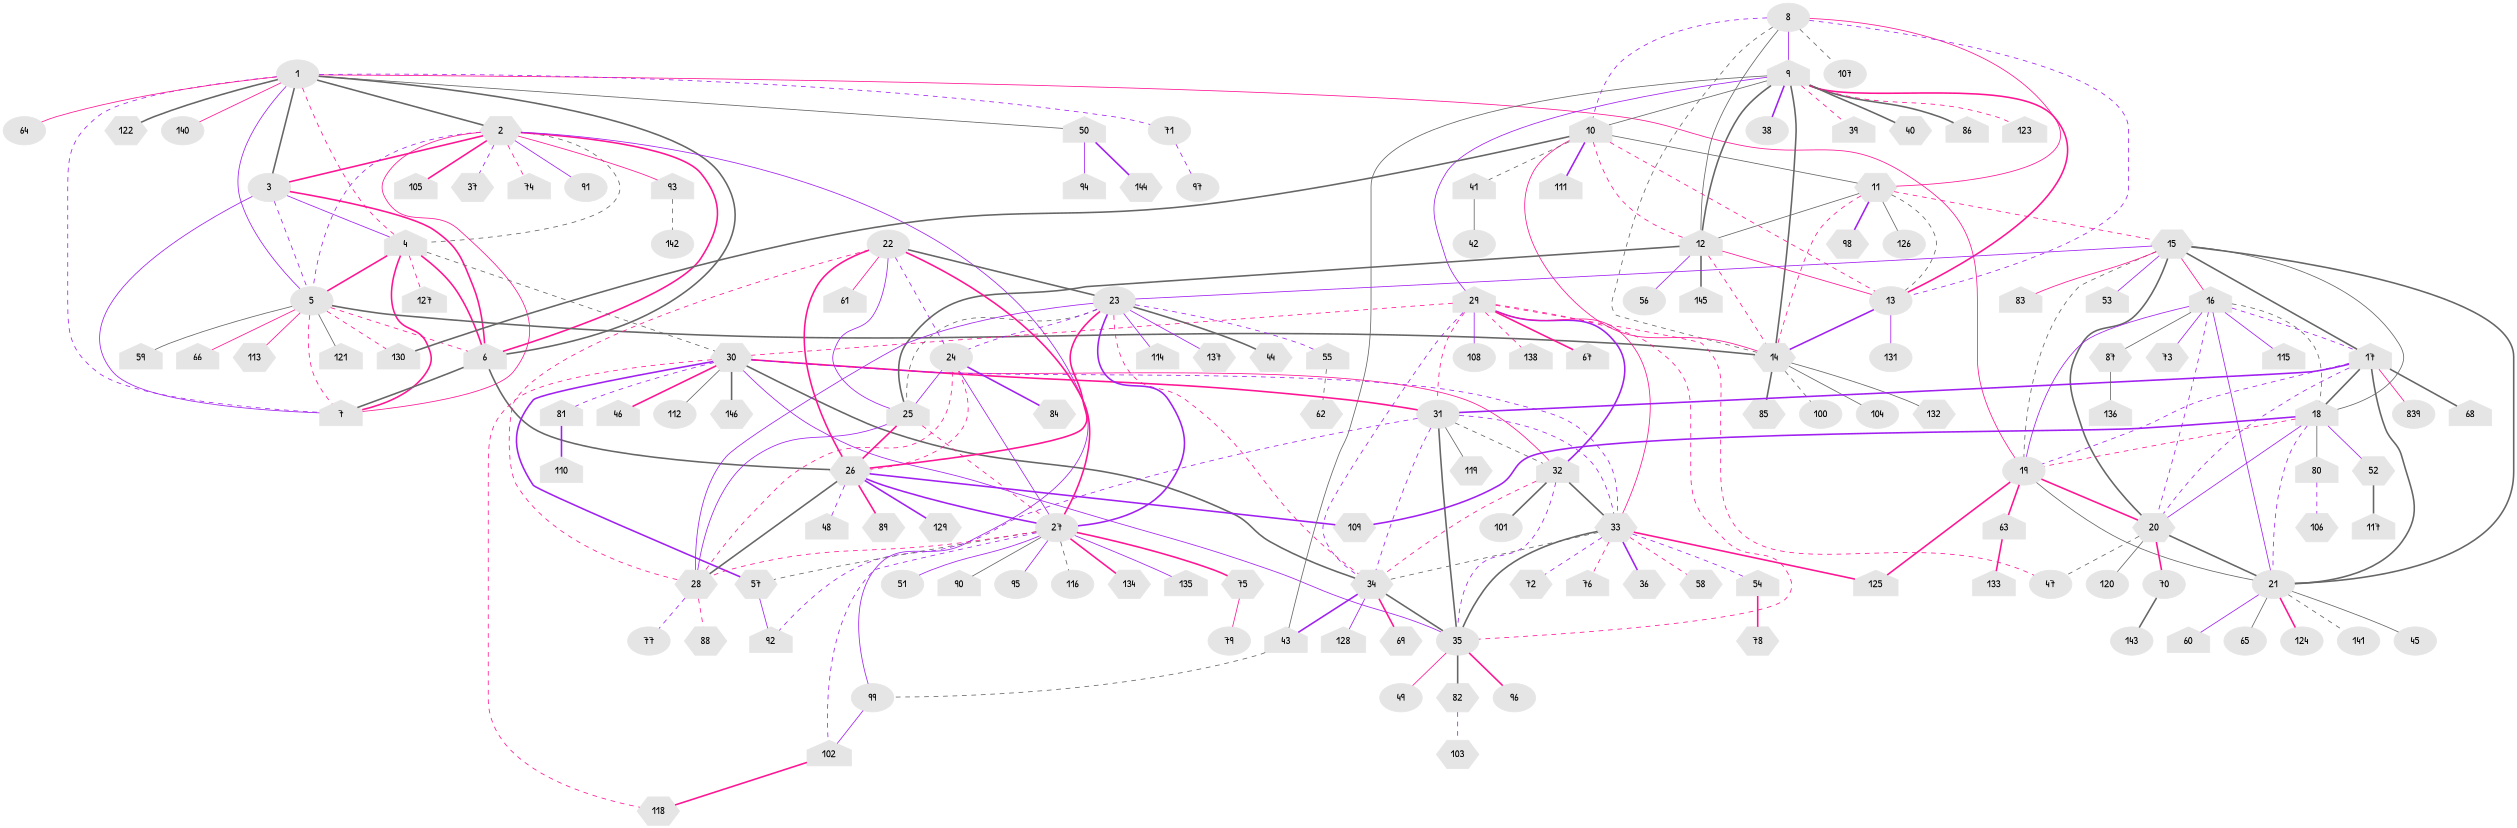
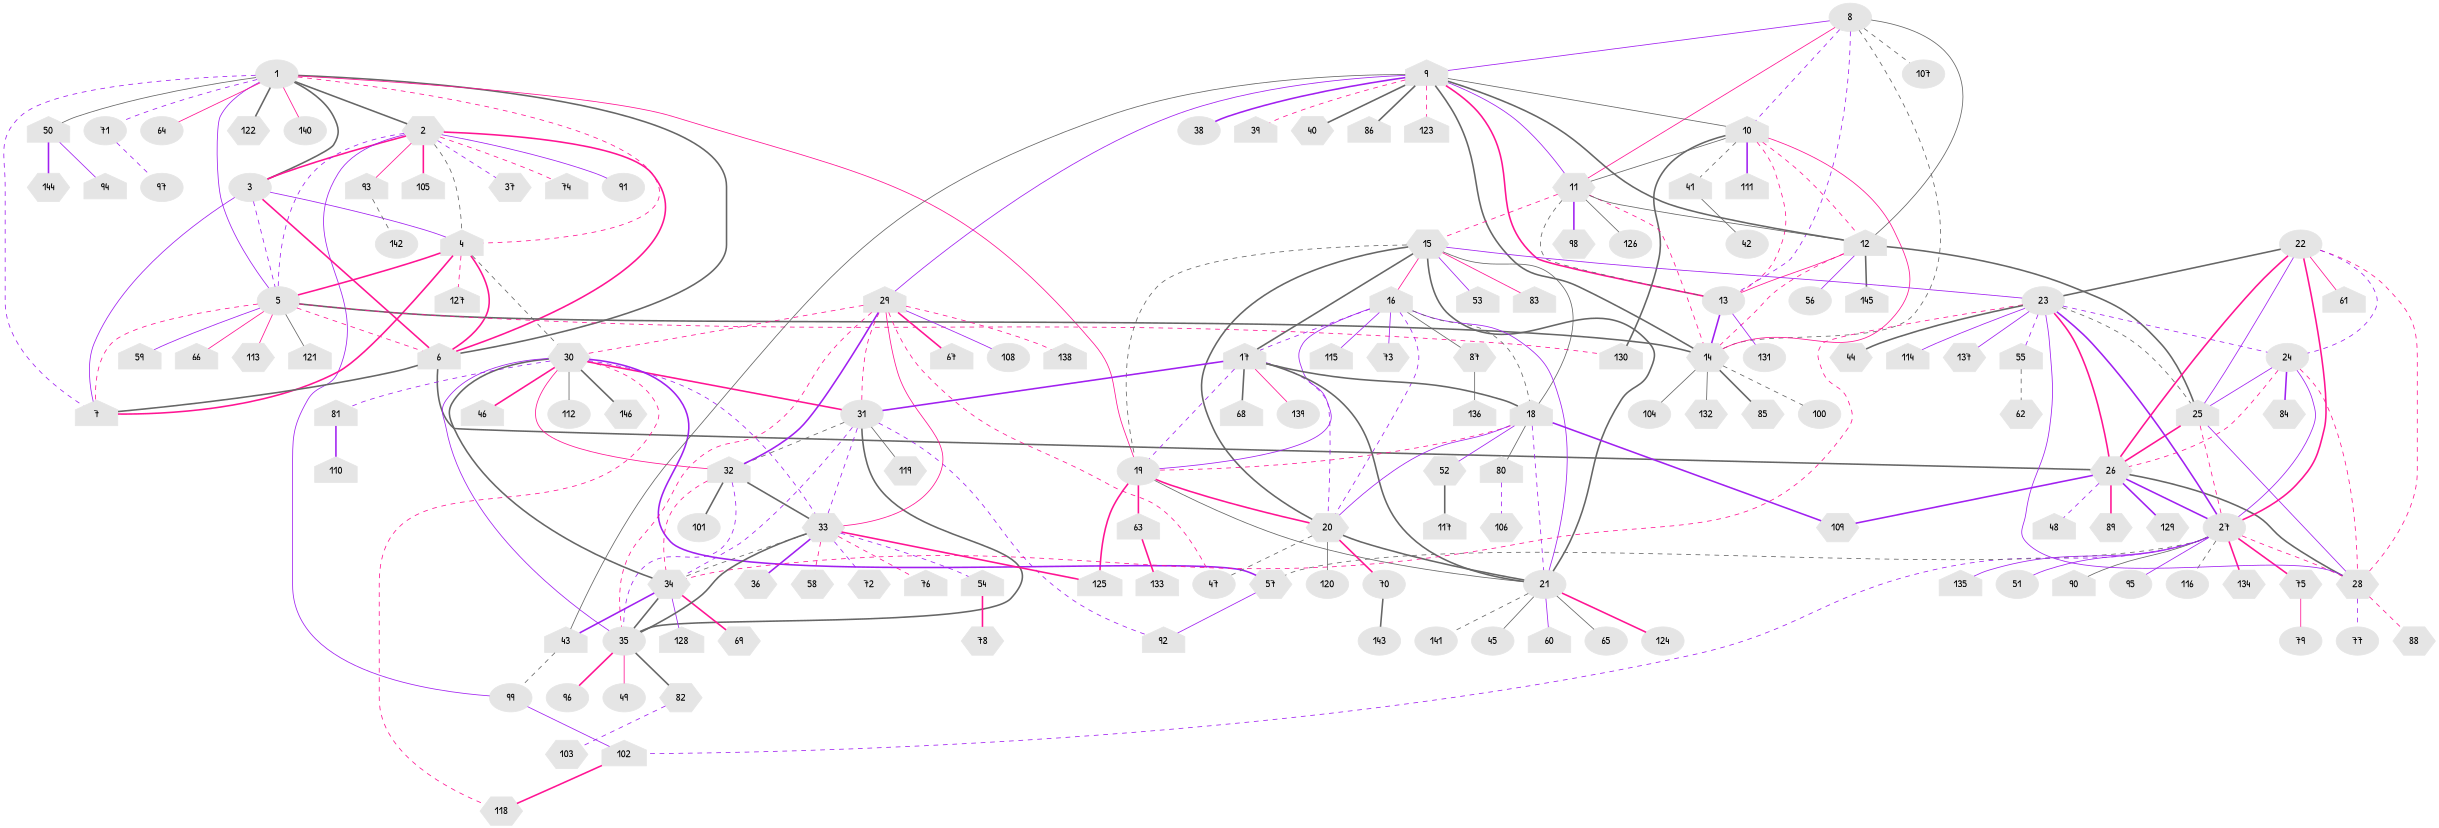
edge "9" -- "11": added
edge "2" -- "7": removed
edge "5" -- "59": color gray40 -> purple
node "839": label "839" -> "139"
edge "29" -- "34": removed
